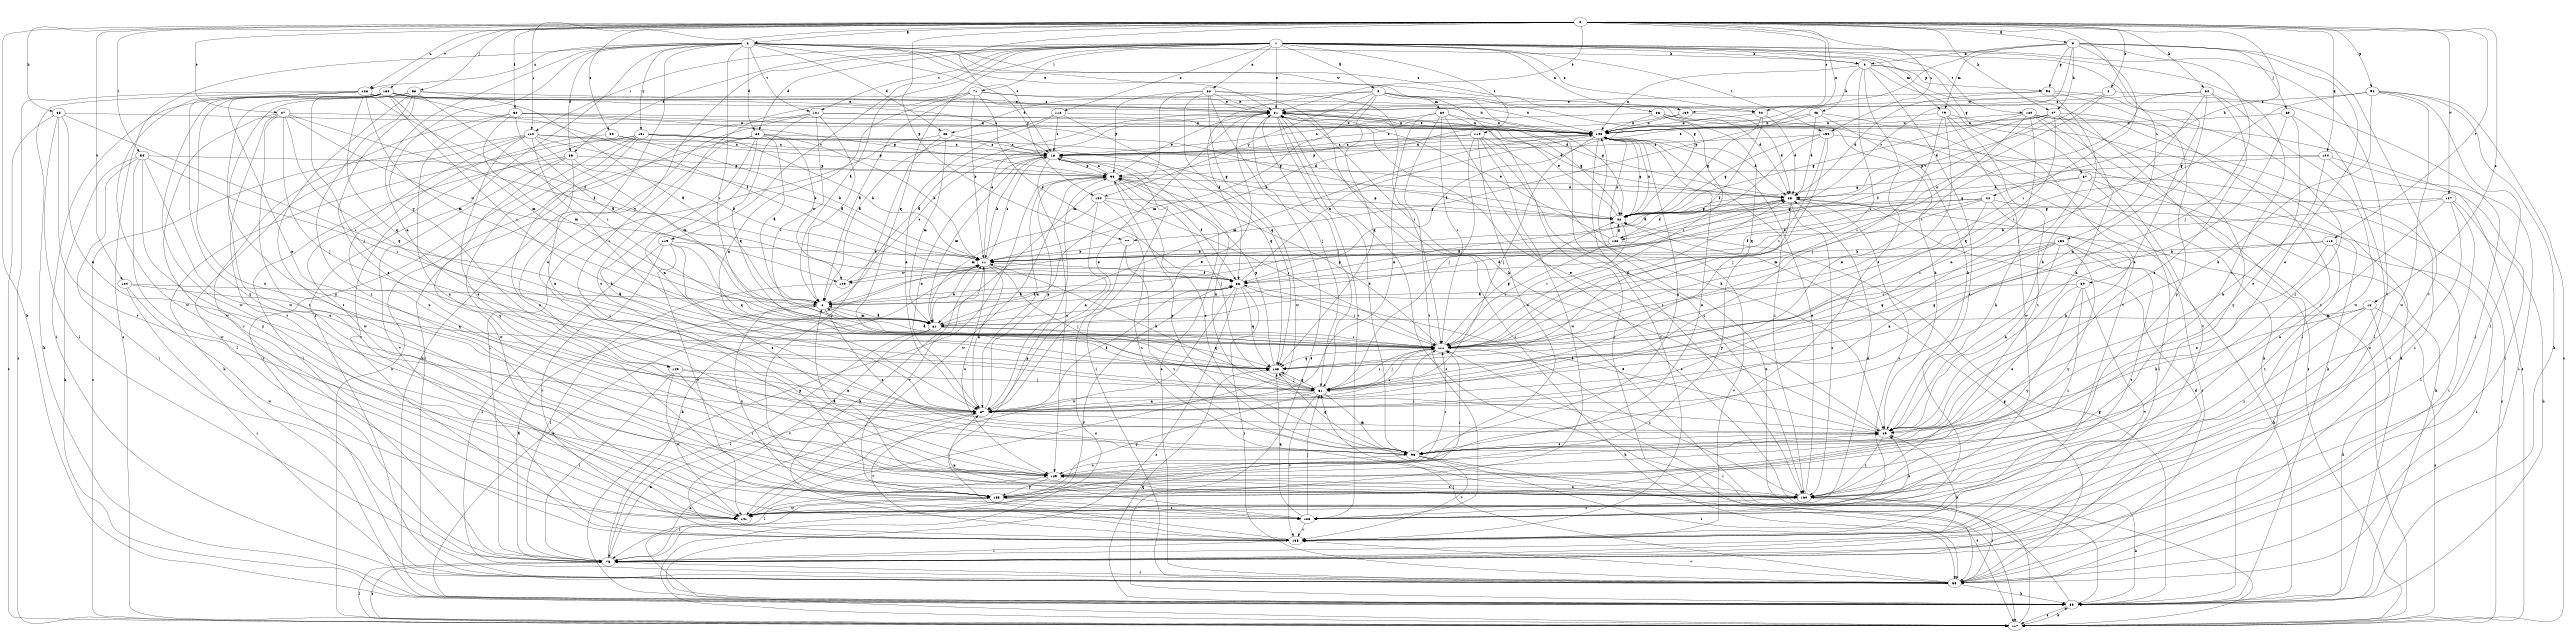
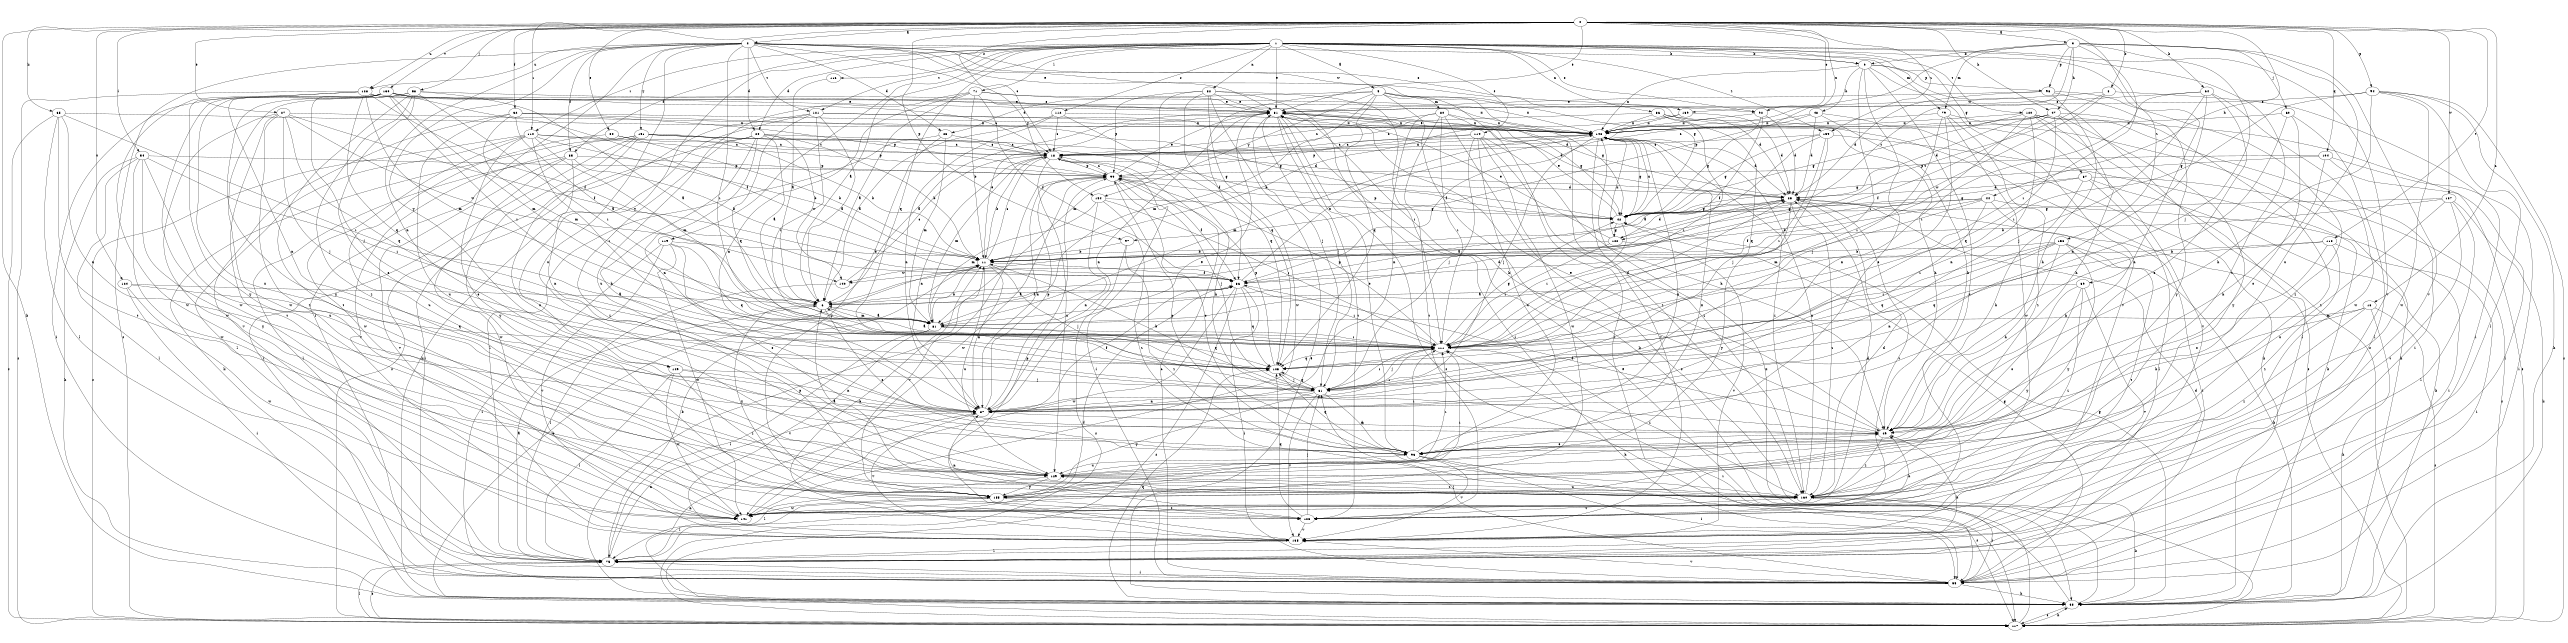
node "116": added
edge "122" -> "42": reversed
node "77": label "77" -> "97"
edge "160" -> "25": added, label "d"
edge "128" -> "68": now "5" -> "68"
